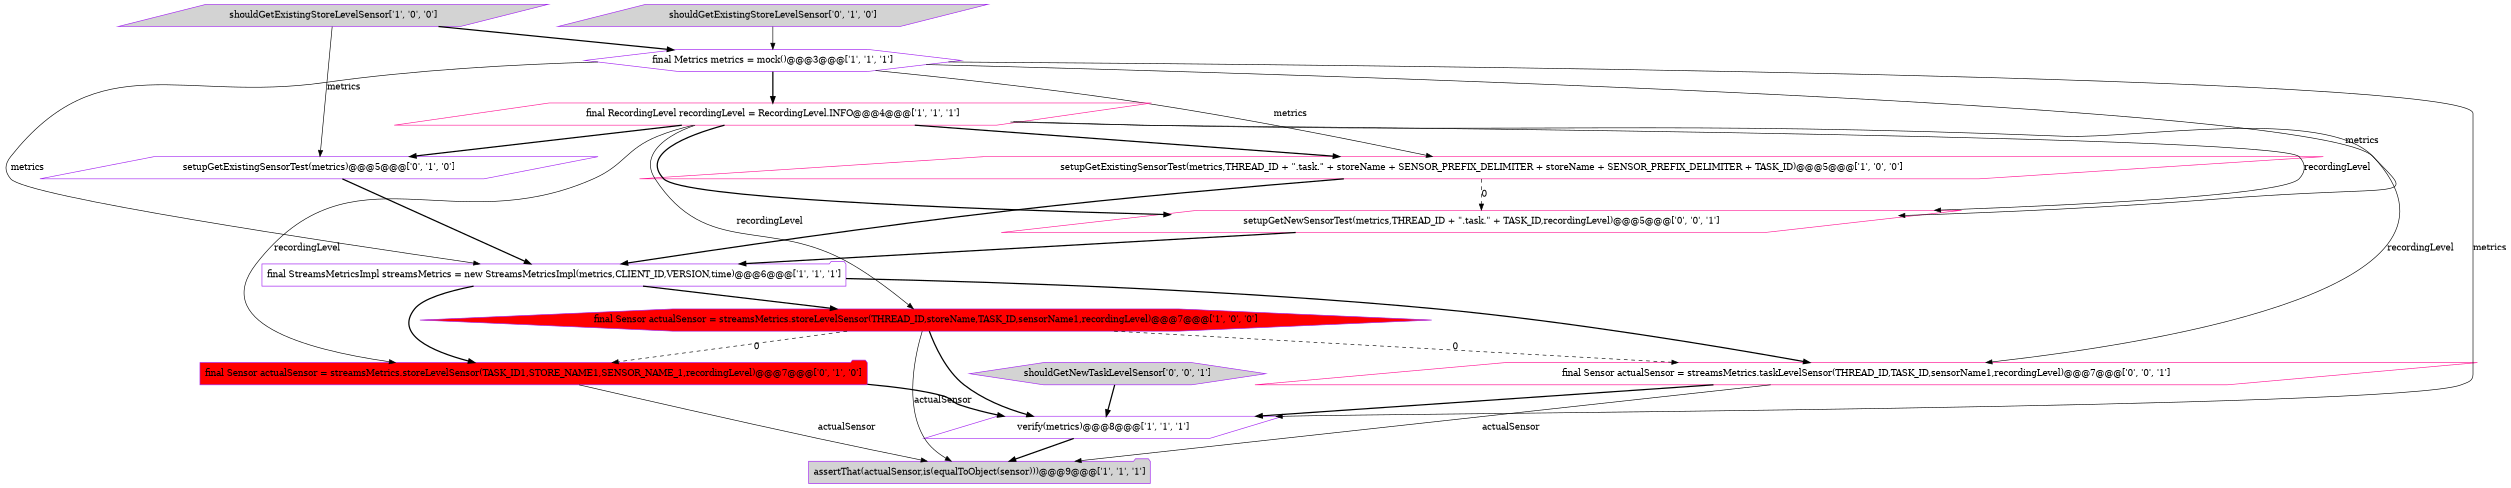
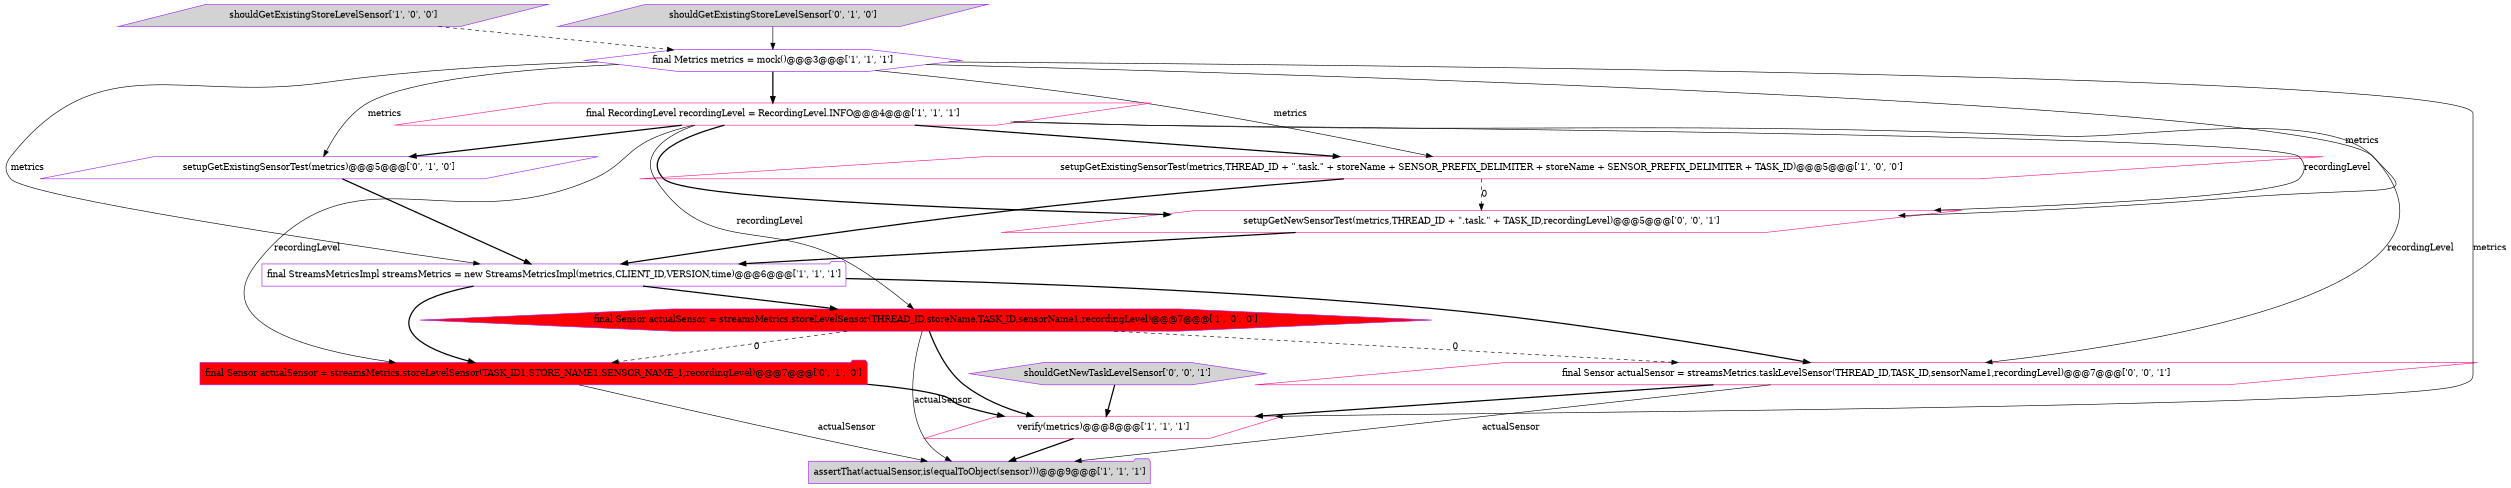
edge "shouldGetExistingStoreLevelSensor['1', '0', '0']" -> "final Metrics metrics = mock()@@@3@@@['1', '1', '1']": style bold -> dashed
edge "shouldGetExistingStoreLevelSensor['1', '0', '0']" -> "setupGetExistingSensorTest(metrics)@@@5@@@['0', '1', '0']": now "final Metrics metrics = mock()@@@3@@@['1', '1', '1']" -> "setupGetExistingSensorTest(metrics)@@@5@@@['0', '1', '0']"
node "verify(metrics)@@@8@@@['1', '1', '1']": color purple -> deeppink
